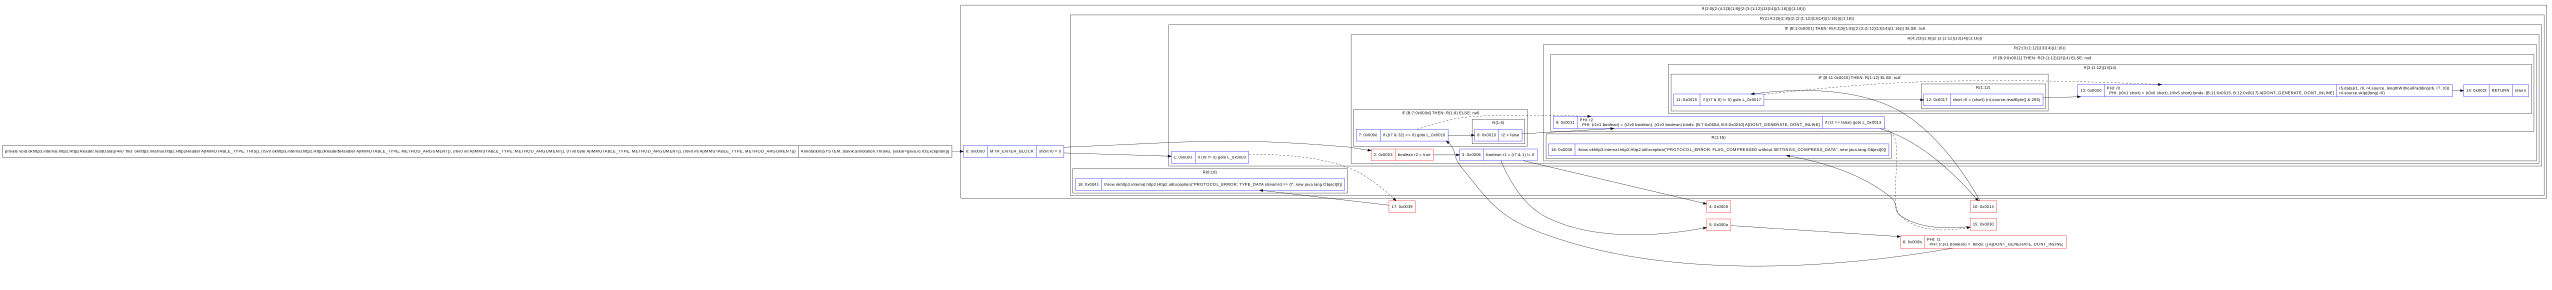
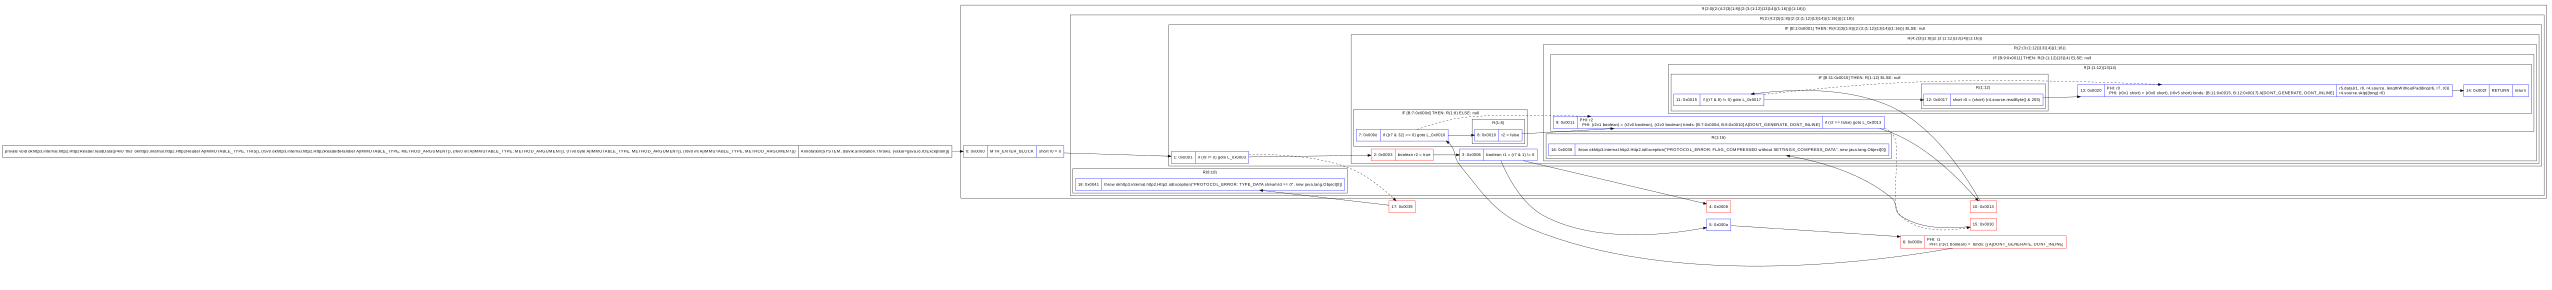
edge "0: 0x0000" -> "2: 0x0003": now "1: 0x0001" -> "2: 0x0003"
node "5: 0x000a": color red -> blue
